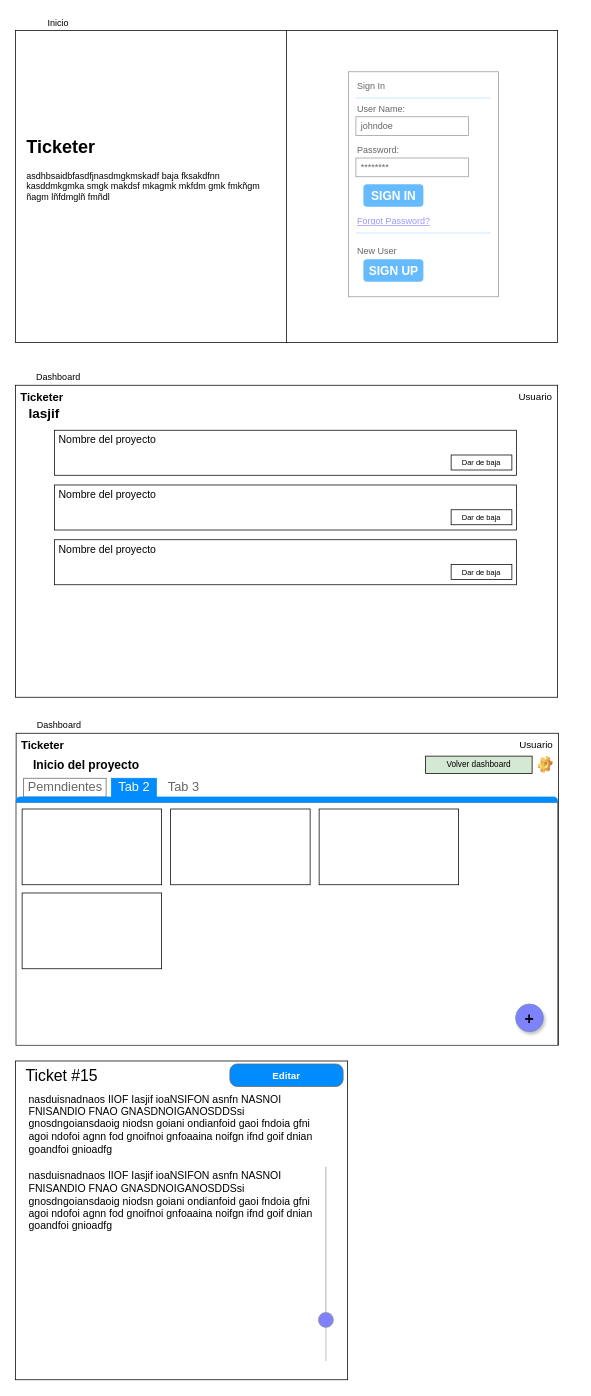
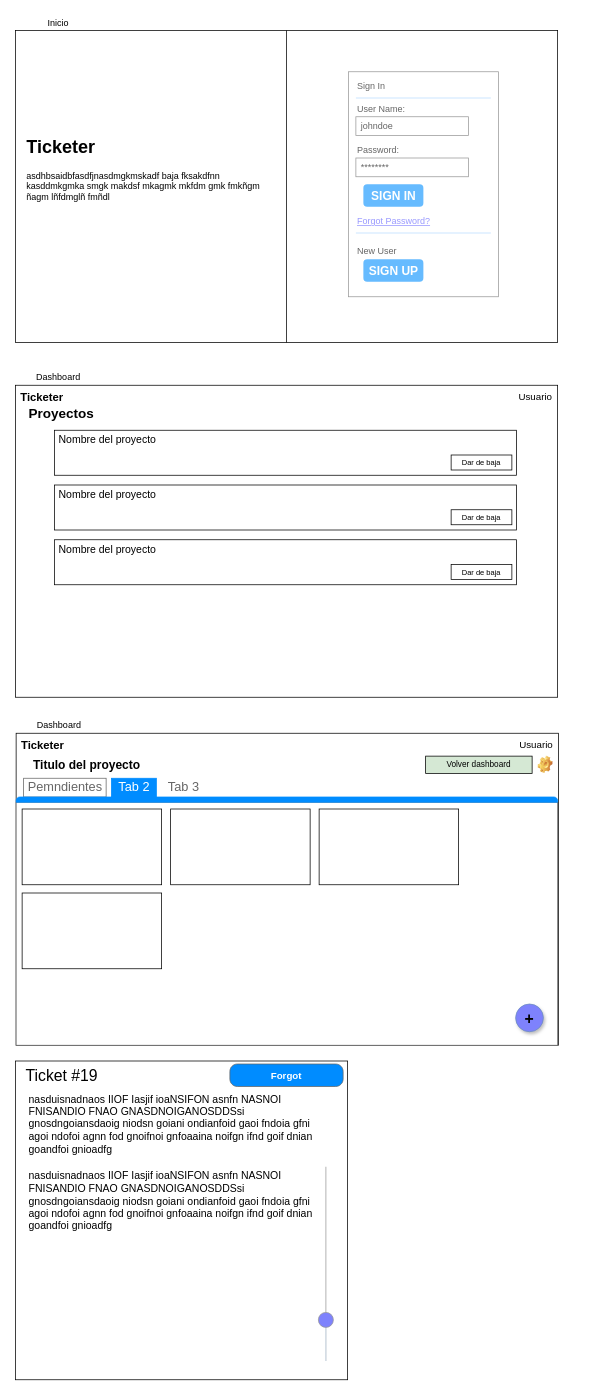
node "Iasjif": label "Iasjif" -> "Proyectos"
node "Inicio del proyecto": label "Inicio del proyecto" -> "Titulo del proyecto"
node "Ticket #15": label "Ticket #15" -> "Ticket #19"
node "Editar": label "Editar" -> "Forgot"
